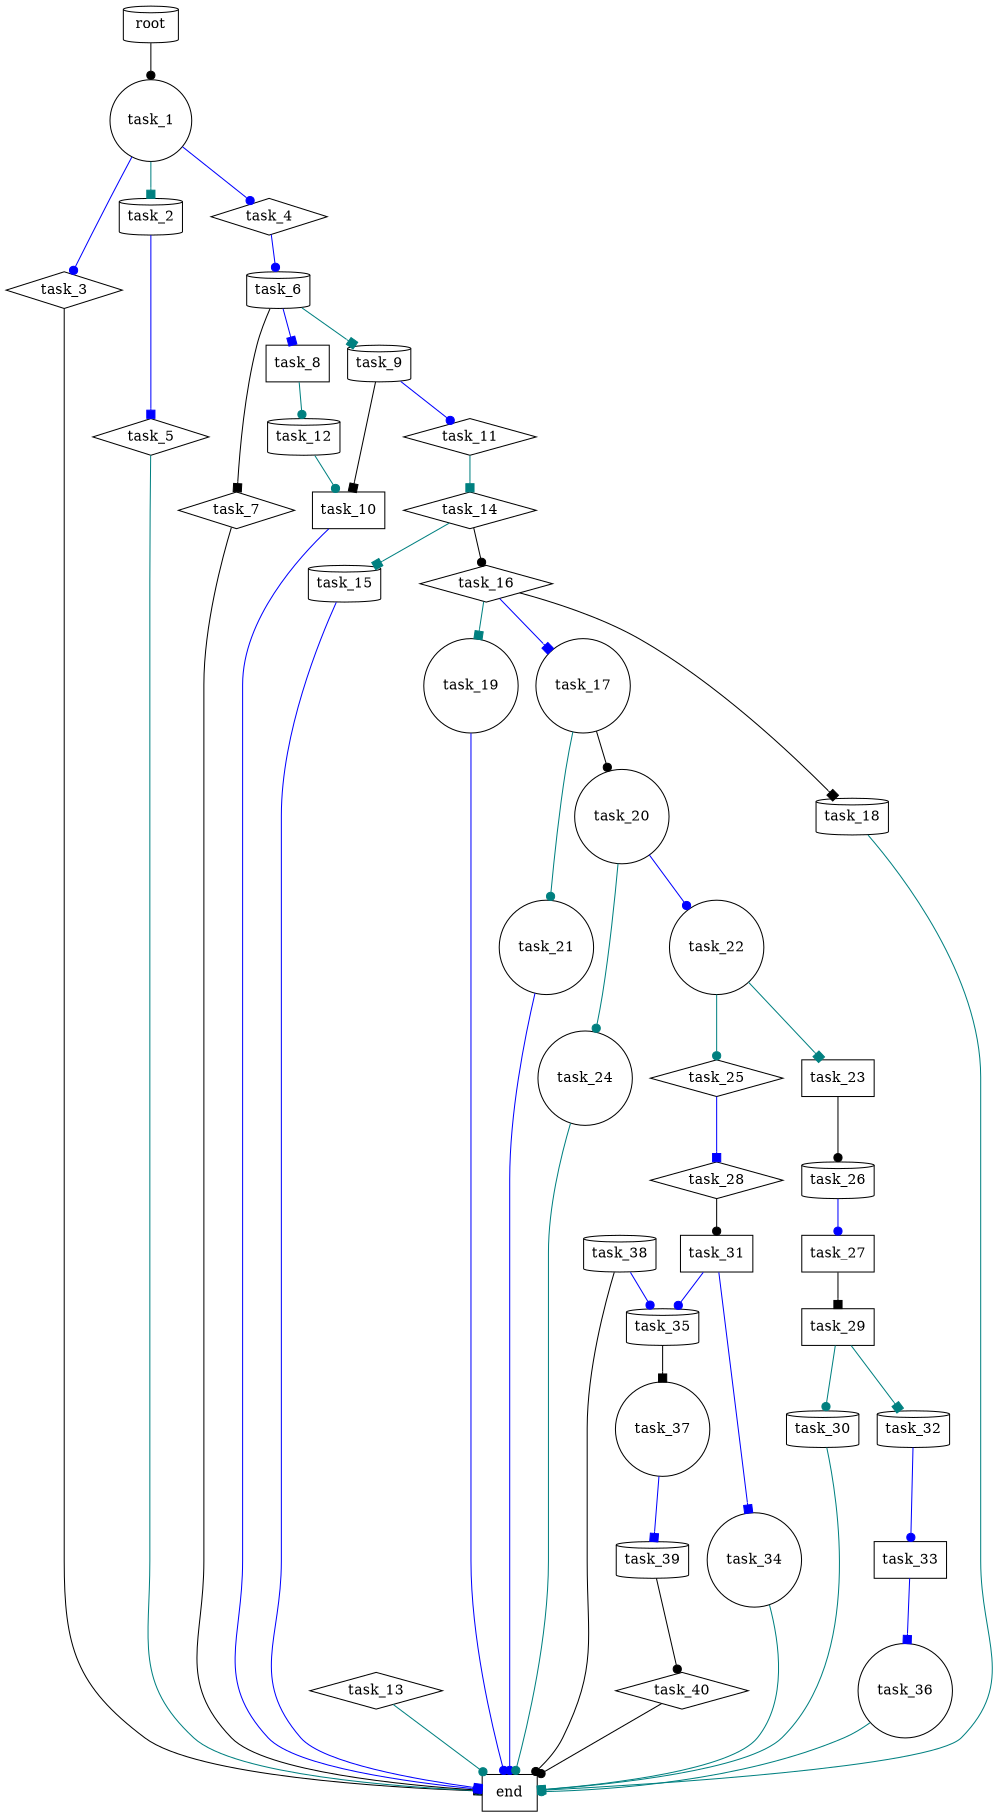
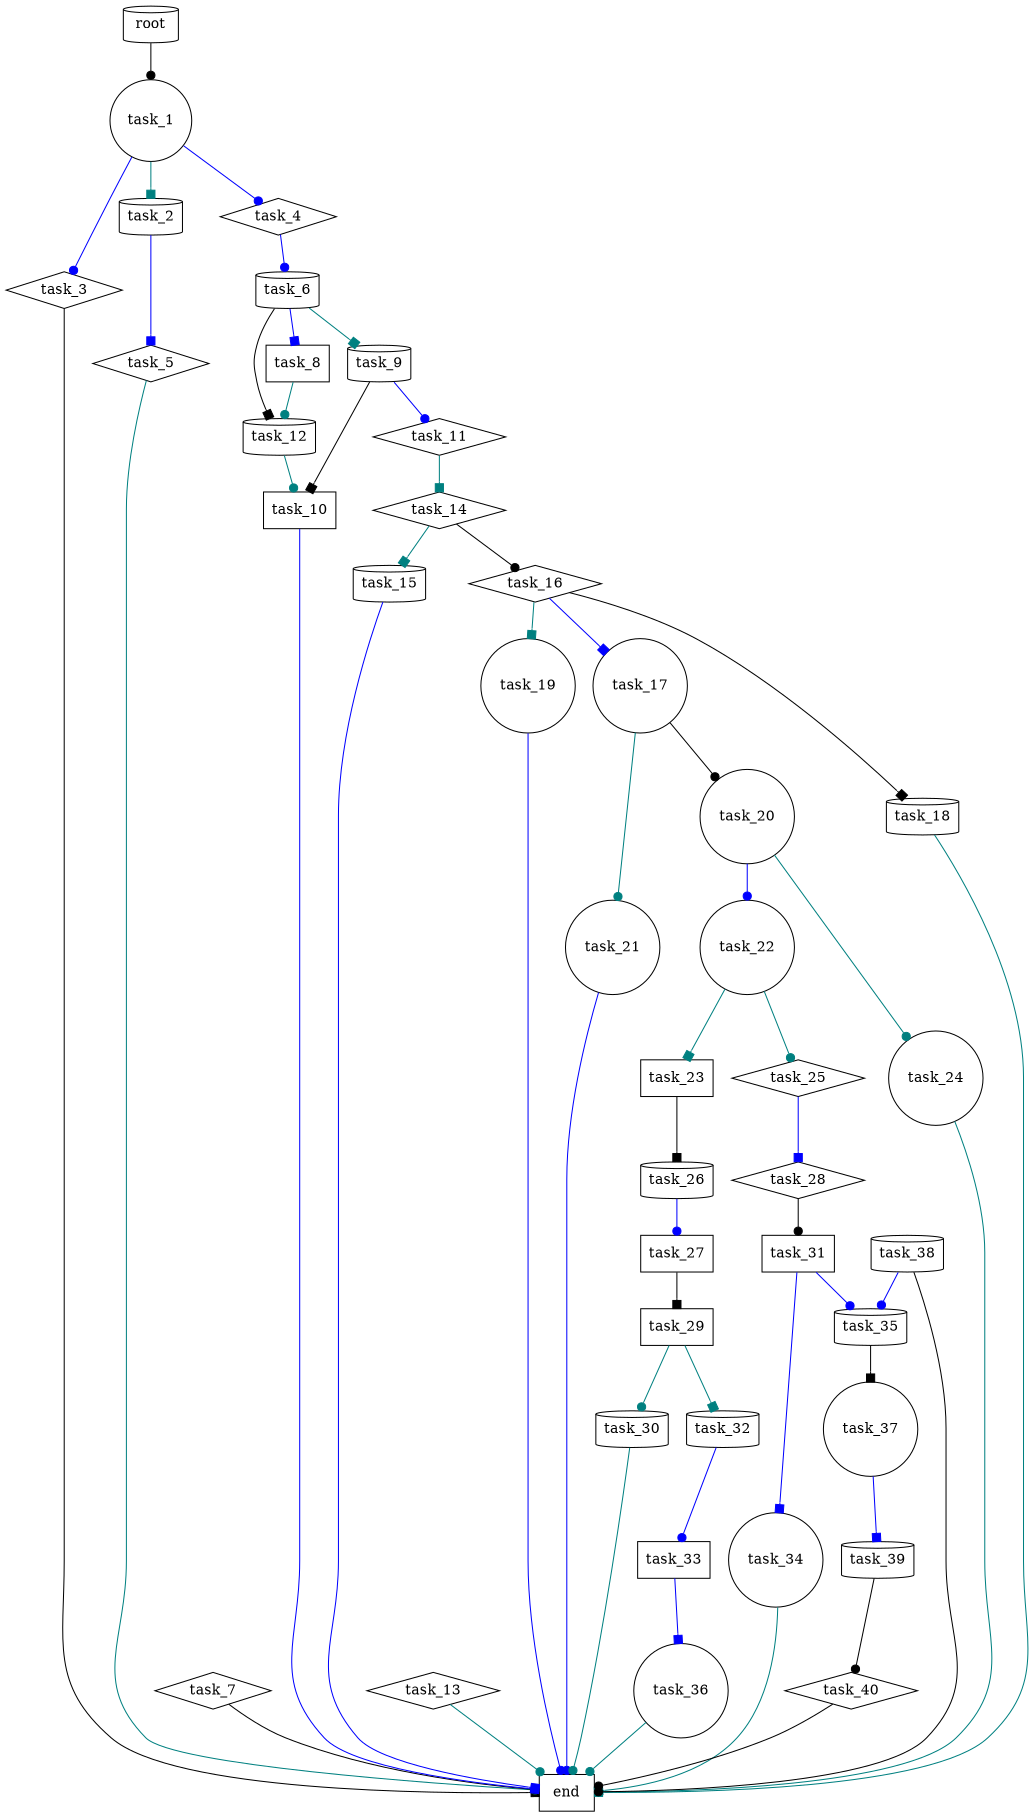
edge "task_6" -> "task_7": now "task_6" -> "task_12"
edge "task_23" -> "task_26": arrowhead dot -> box
